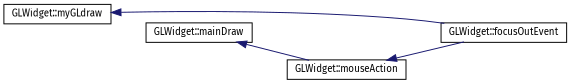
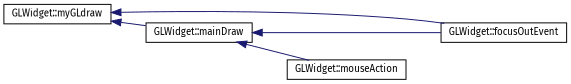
edge "GLWidget::mainDraw" -> "GLWidget::myGLdraw": added
edge "GLWidget::focusOutEvent" -> "GLWidget::mouseAction": now "GLWidget::focusOutEvent" -> "GLWidget::mainDraw"
